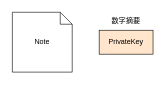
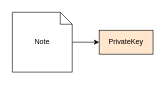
node "数字摘要": removed
edge "Note" -> "PrivateKey": added
